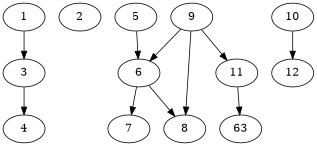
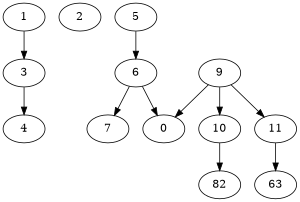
edge "9" -> "6": now "9" -> "10"
node "12": label "12" -> "82"
node "8": label "8" -> "0"
